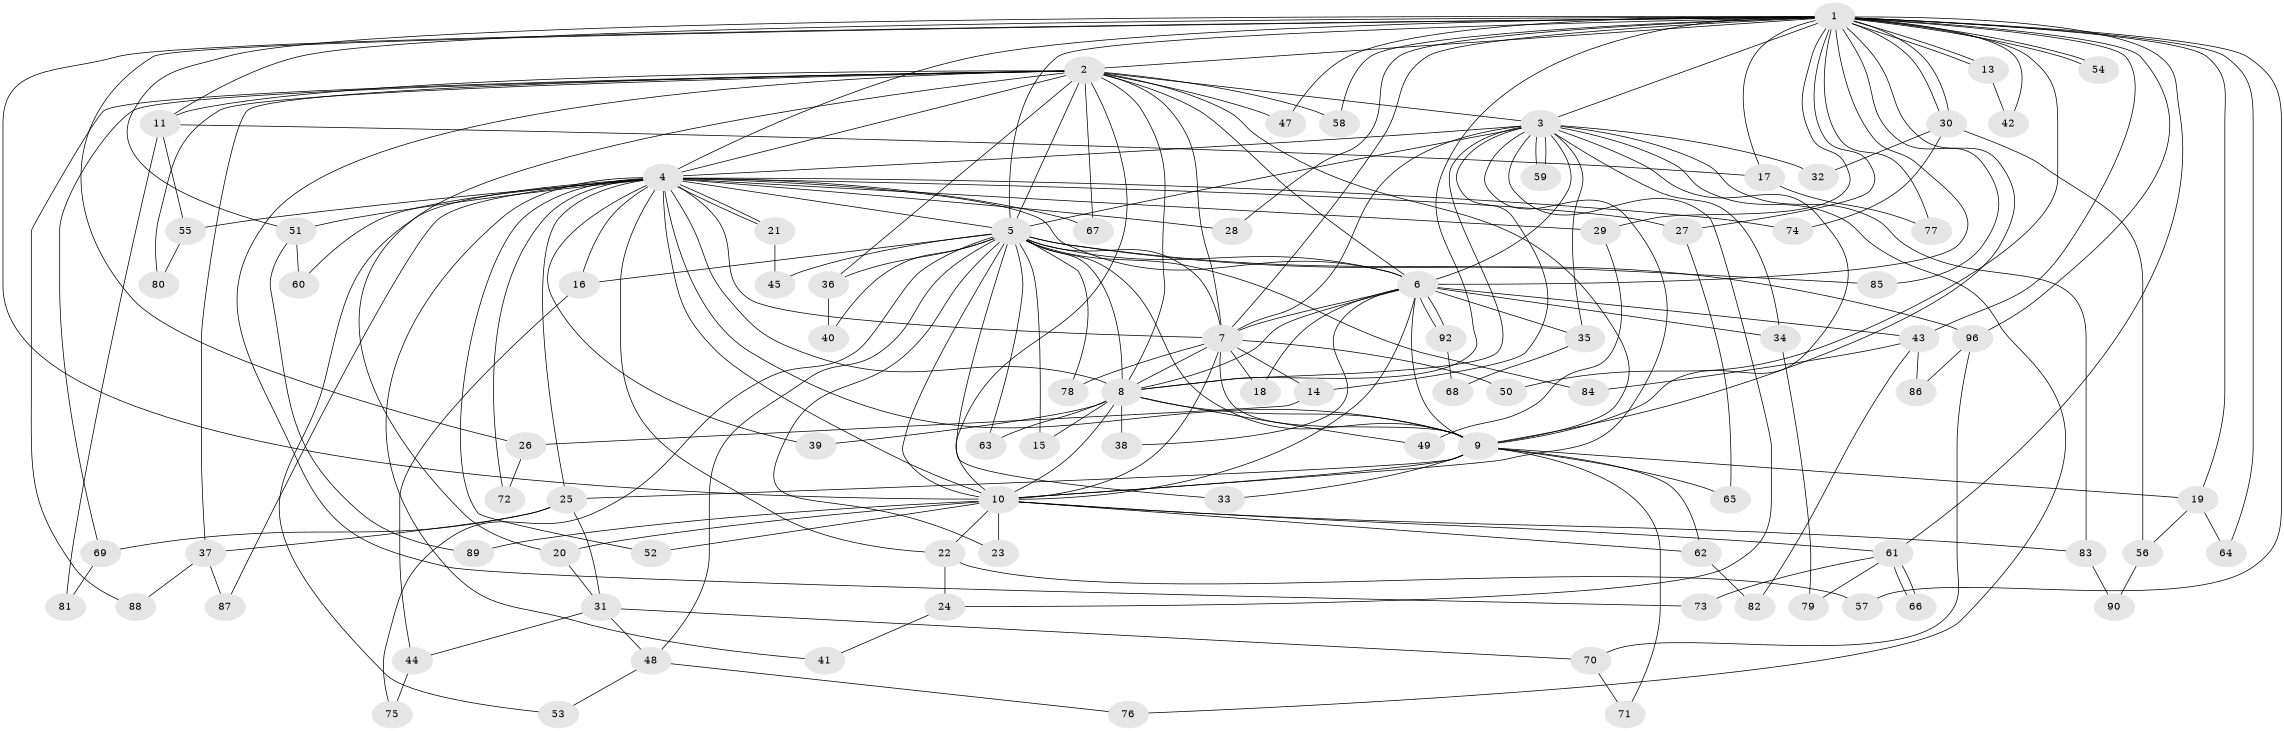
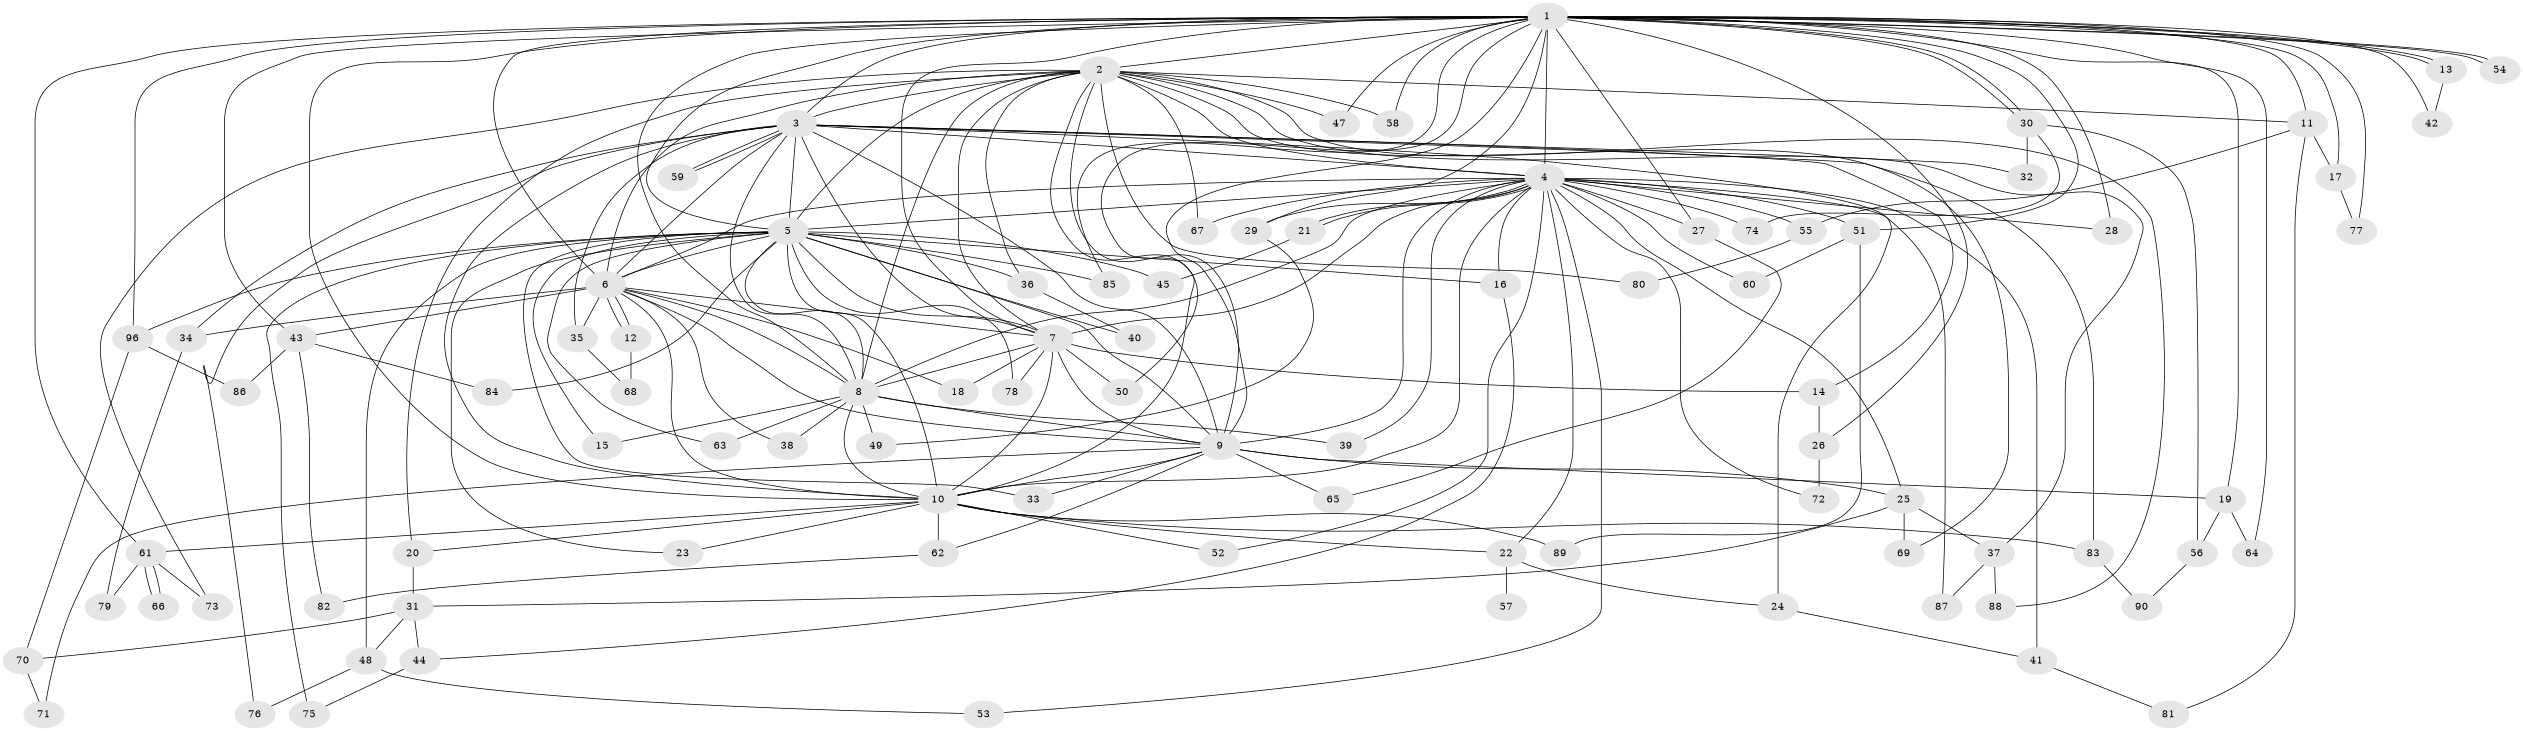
edge "1" -- "57": removed
node "92": label "92" -> "12"
edge "69" -- "81": now "41" -- "81"
